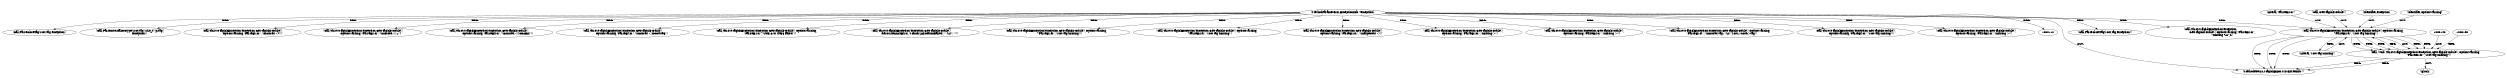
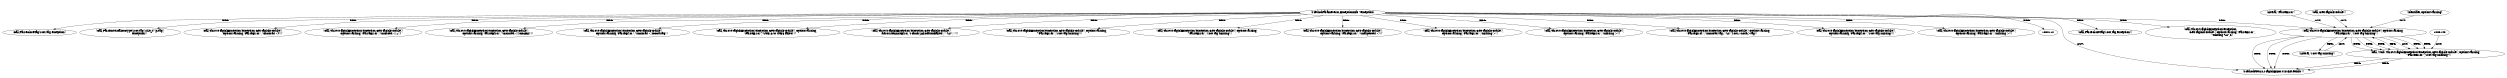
node "(Identifier,exception)": removed
node "1000152": removed
node "(Block,)": removed
